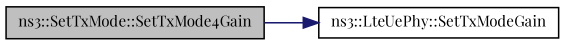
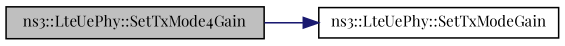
node "ns3::SetTxMode::SetTxMode4Gain": label "ns3::SetTxMode::SetTxMode4Gain" -> "ns3::LteUePhy::SetTxMode4Gain"
